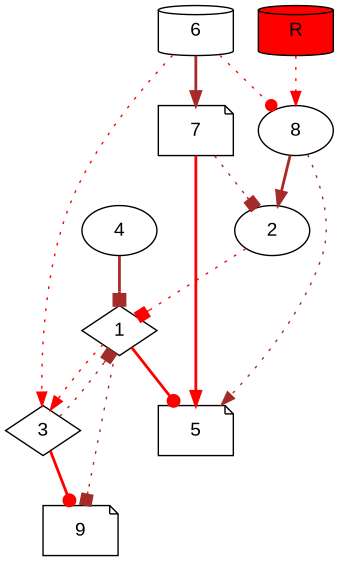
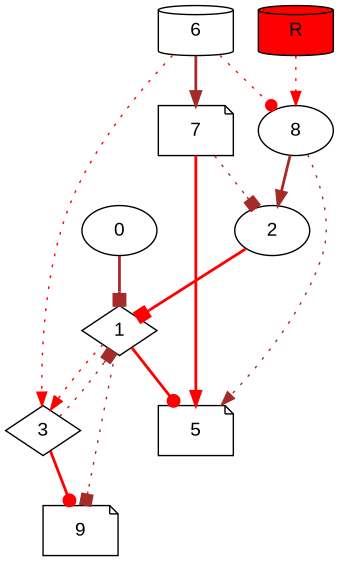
node "4": label "4" -> "0"
edge "2" -> "1": style dotted -> bold
